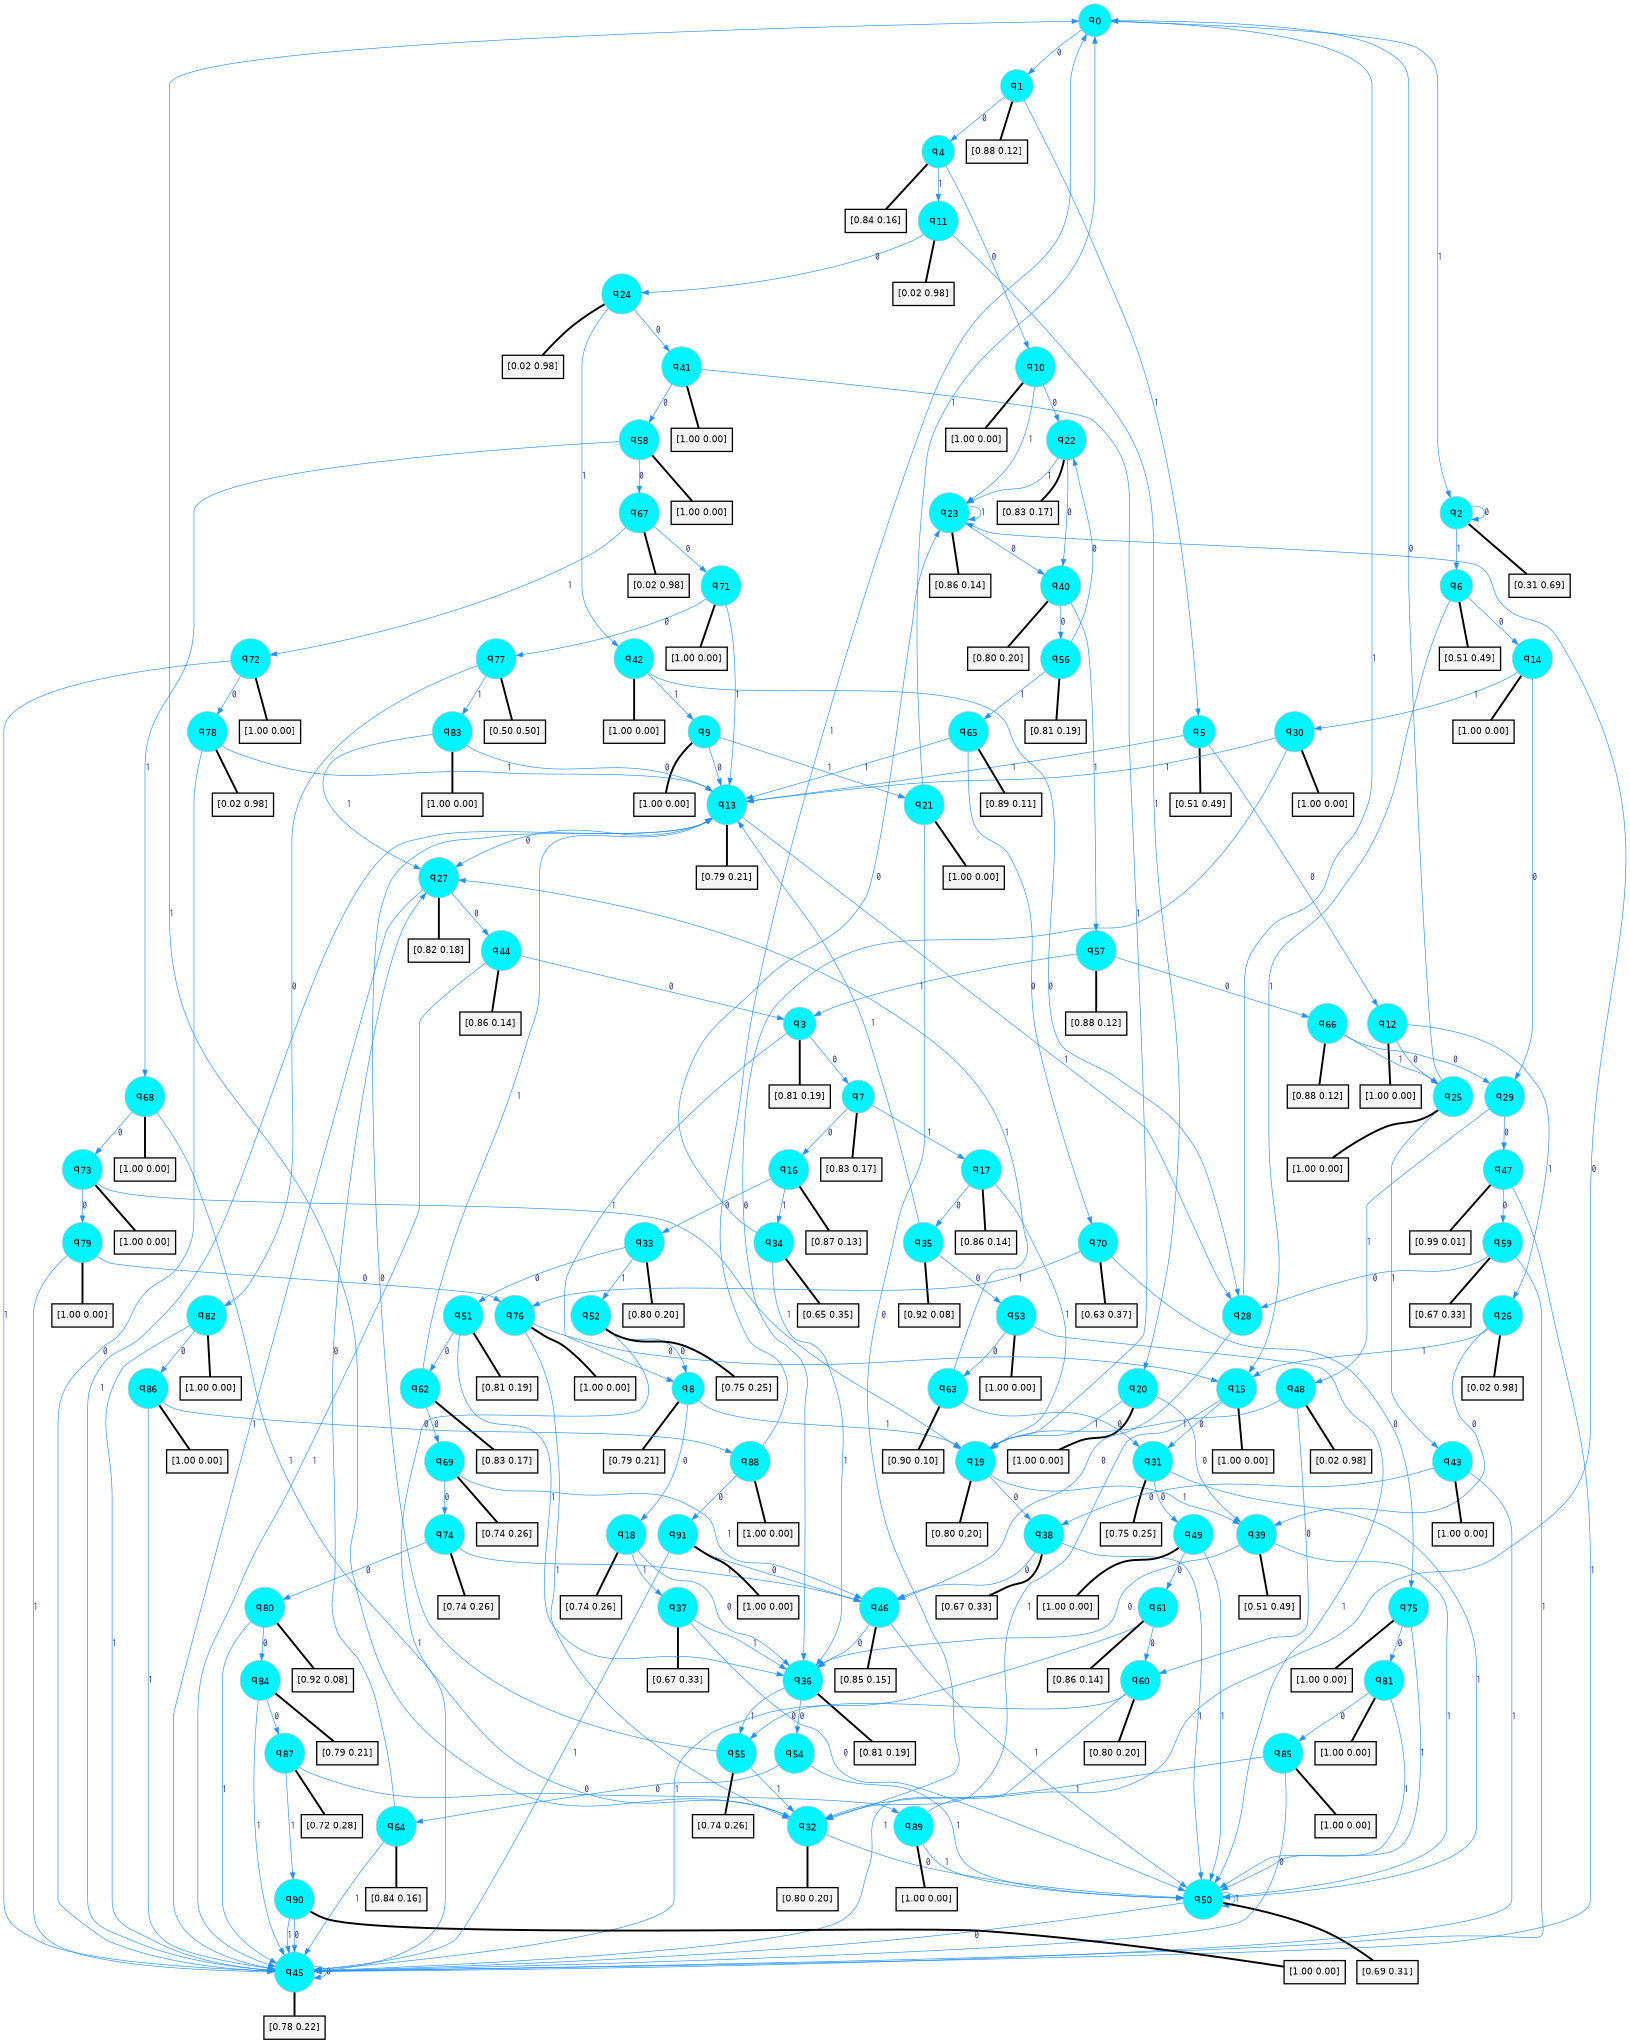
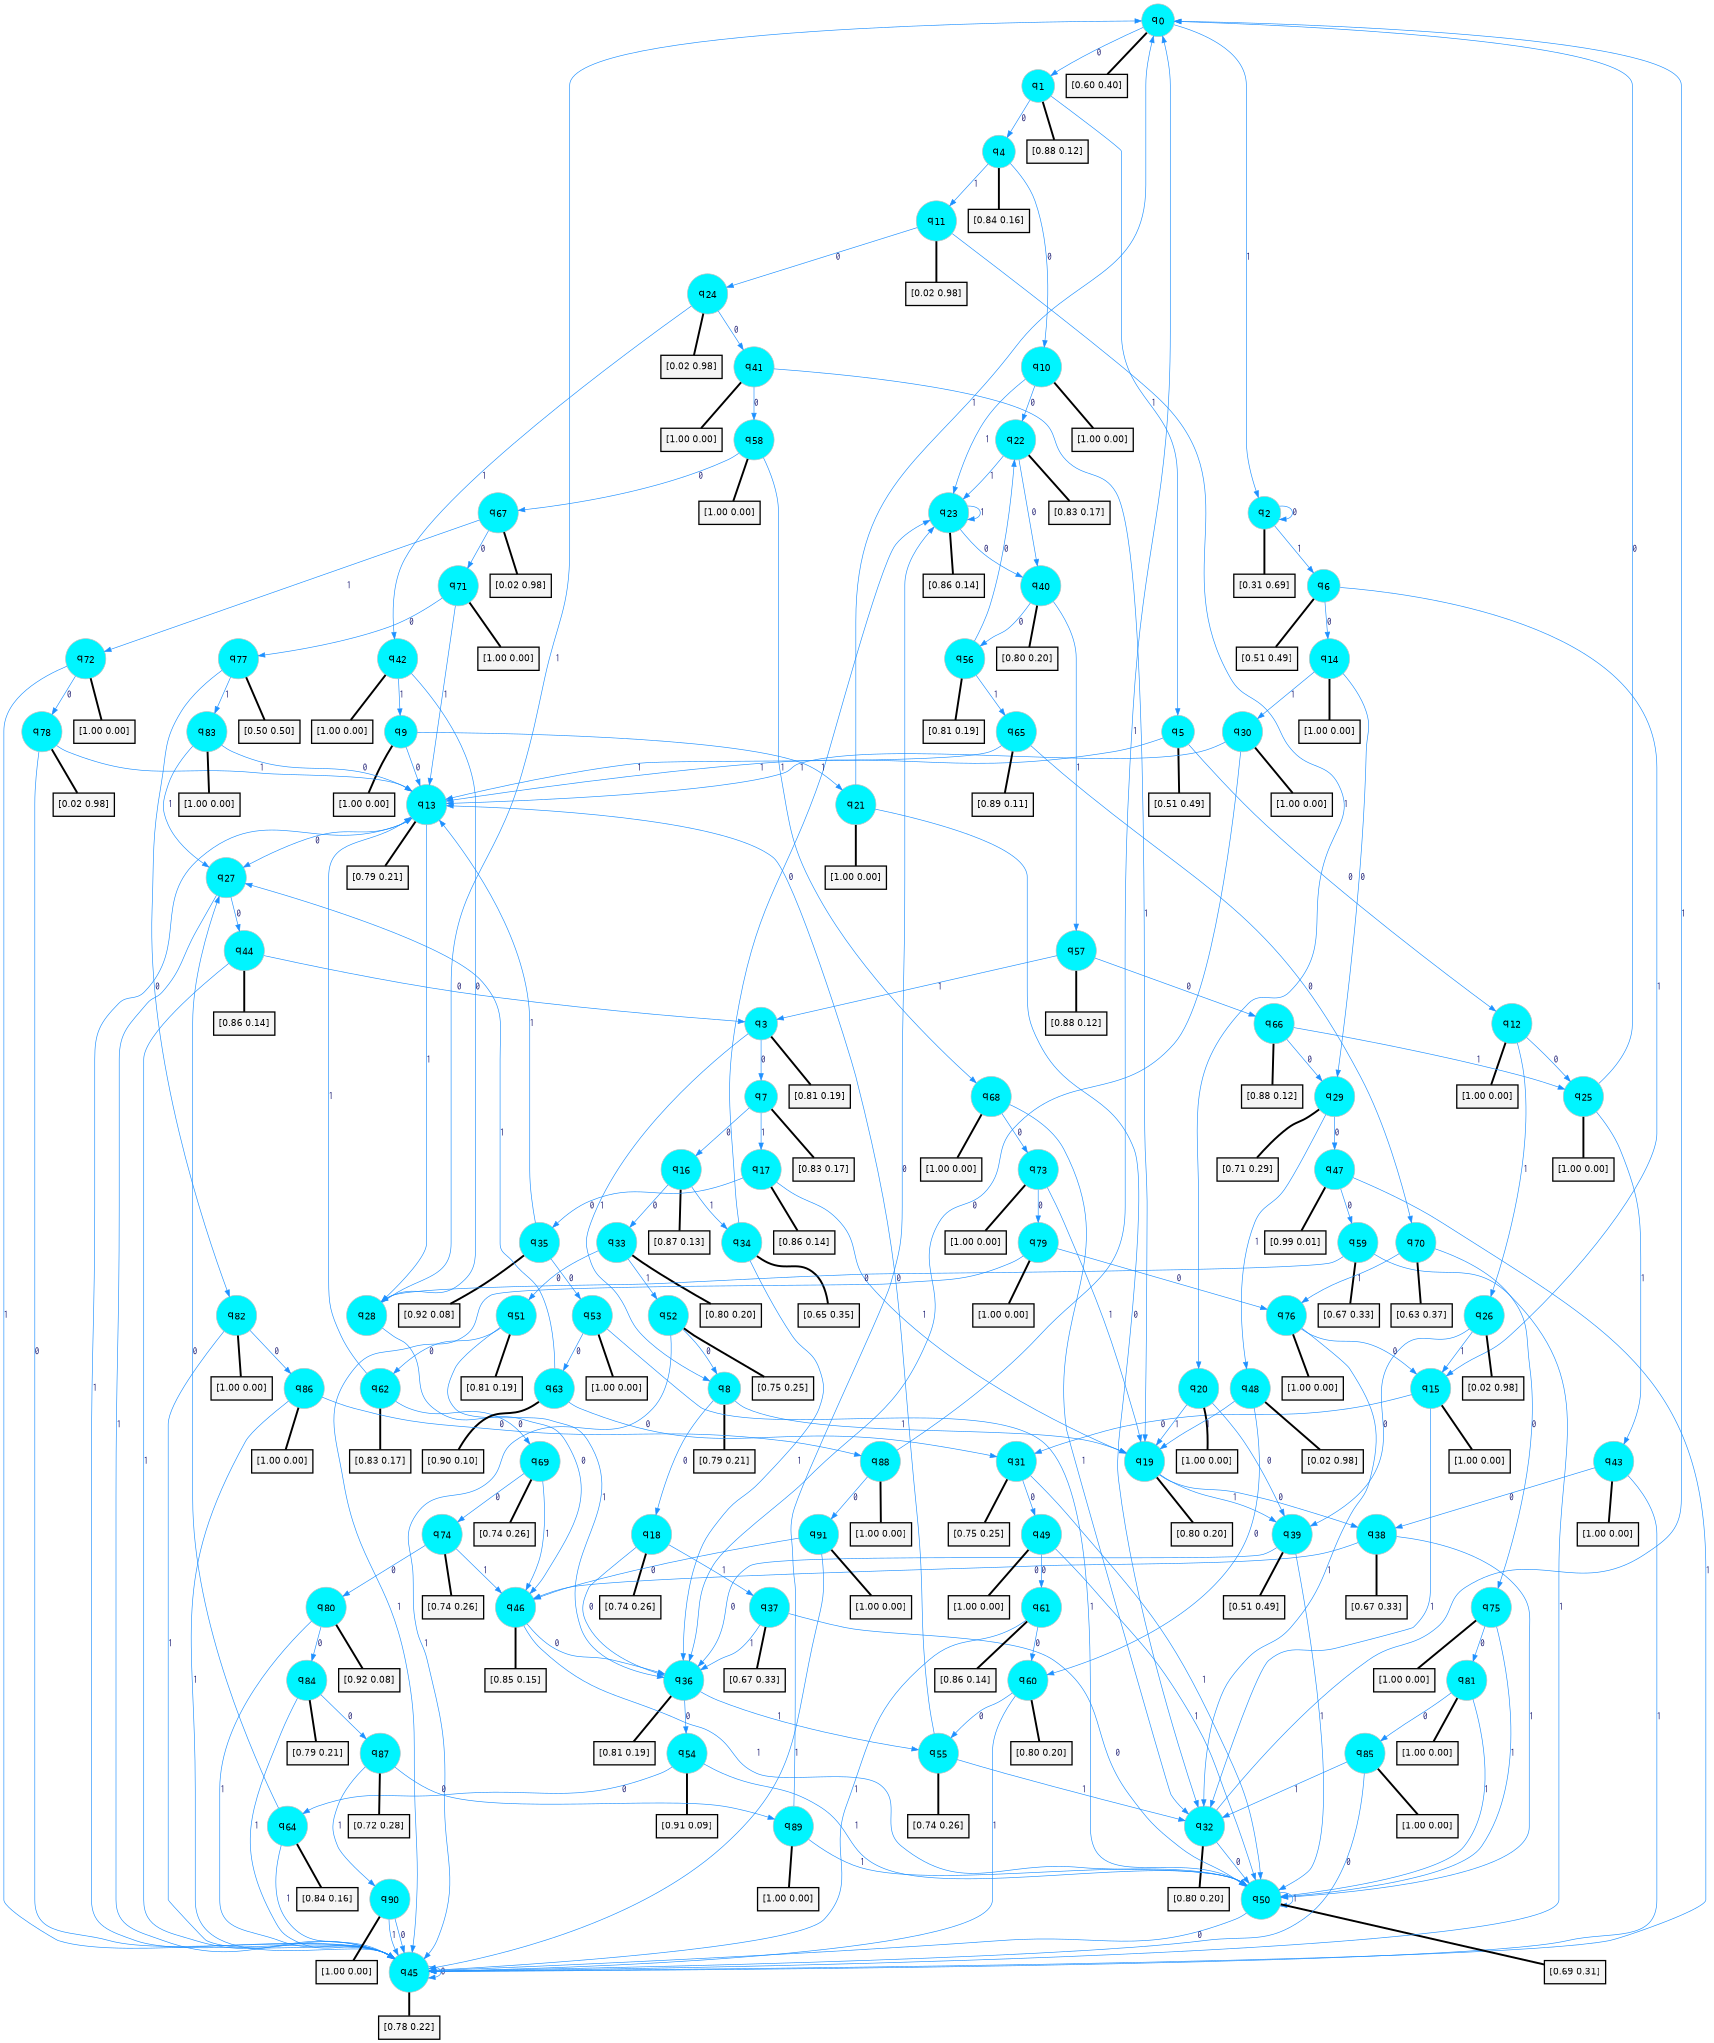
node "[0.60 0.40]": added
node "[0.82 0.18]": removed
node "[0.71 0.29]": added
node "[0.91 0.09]": added
